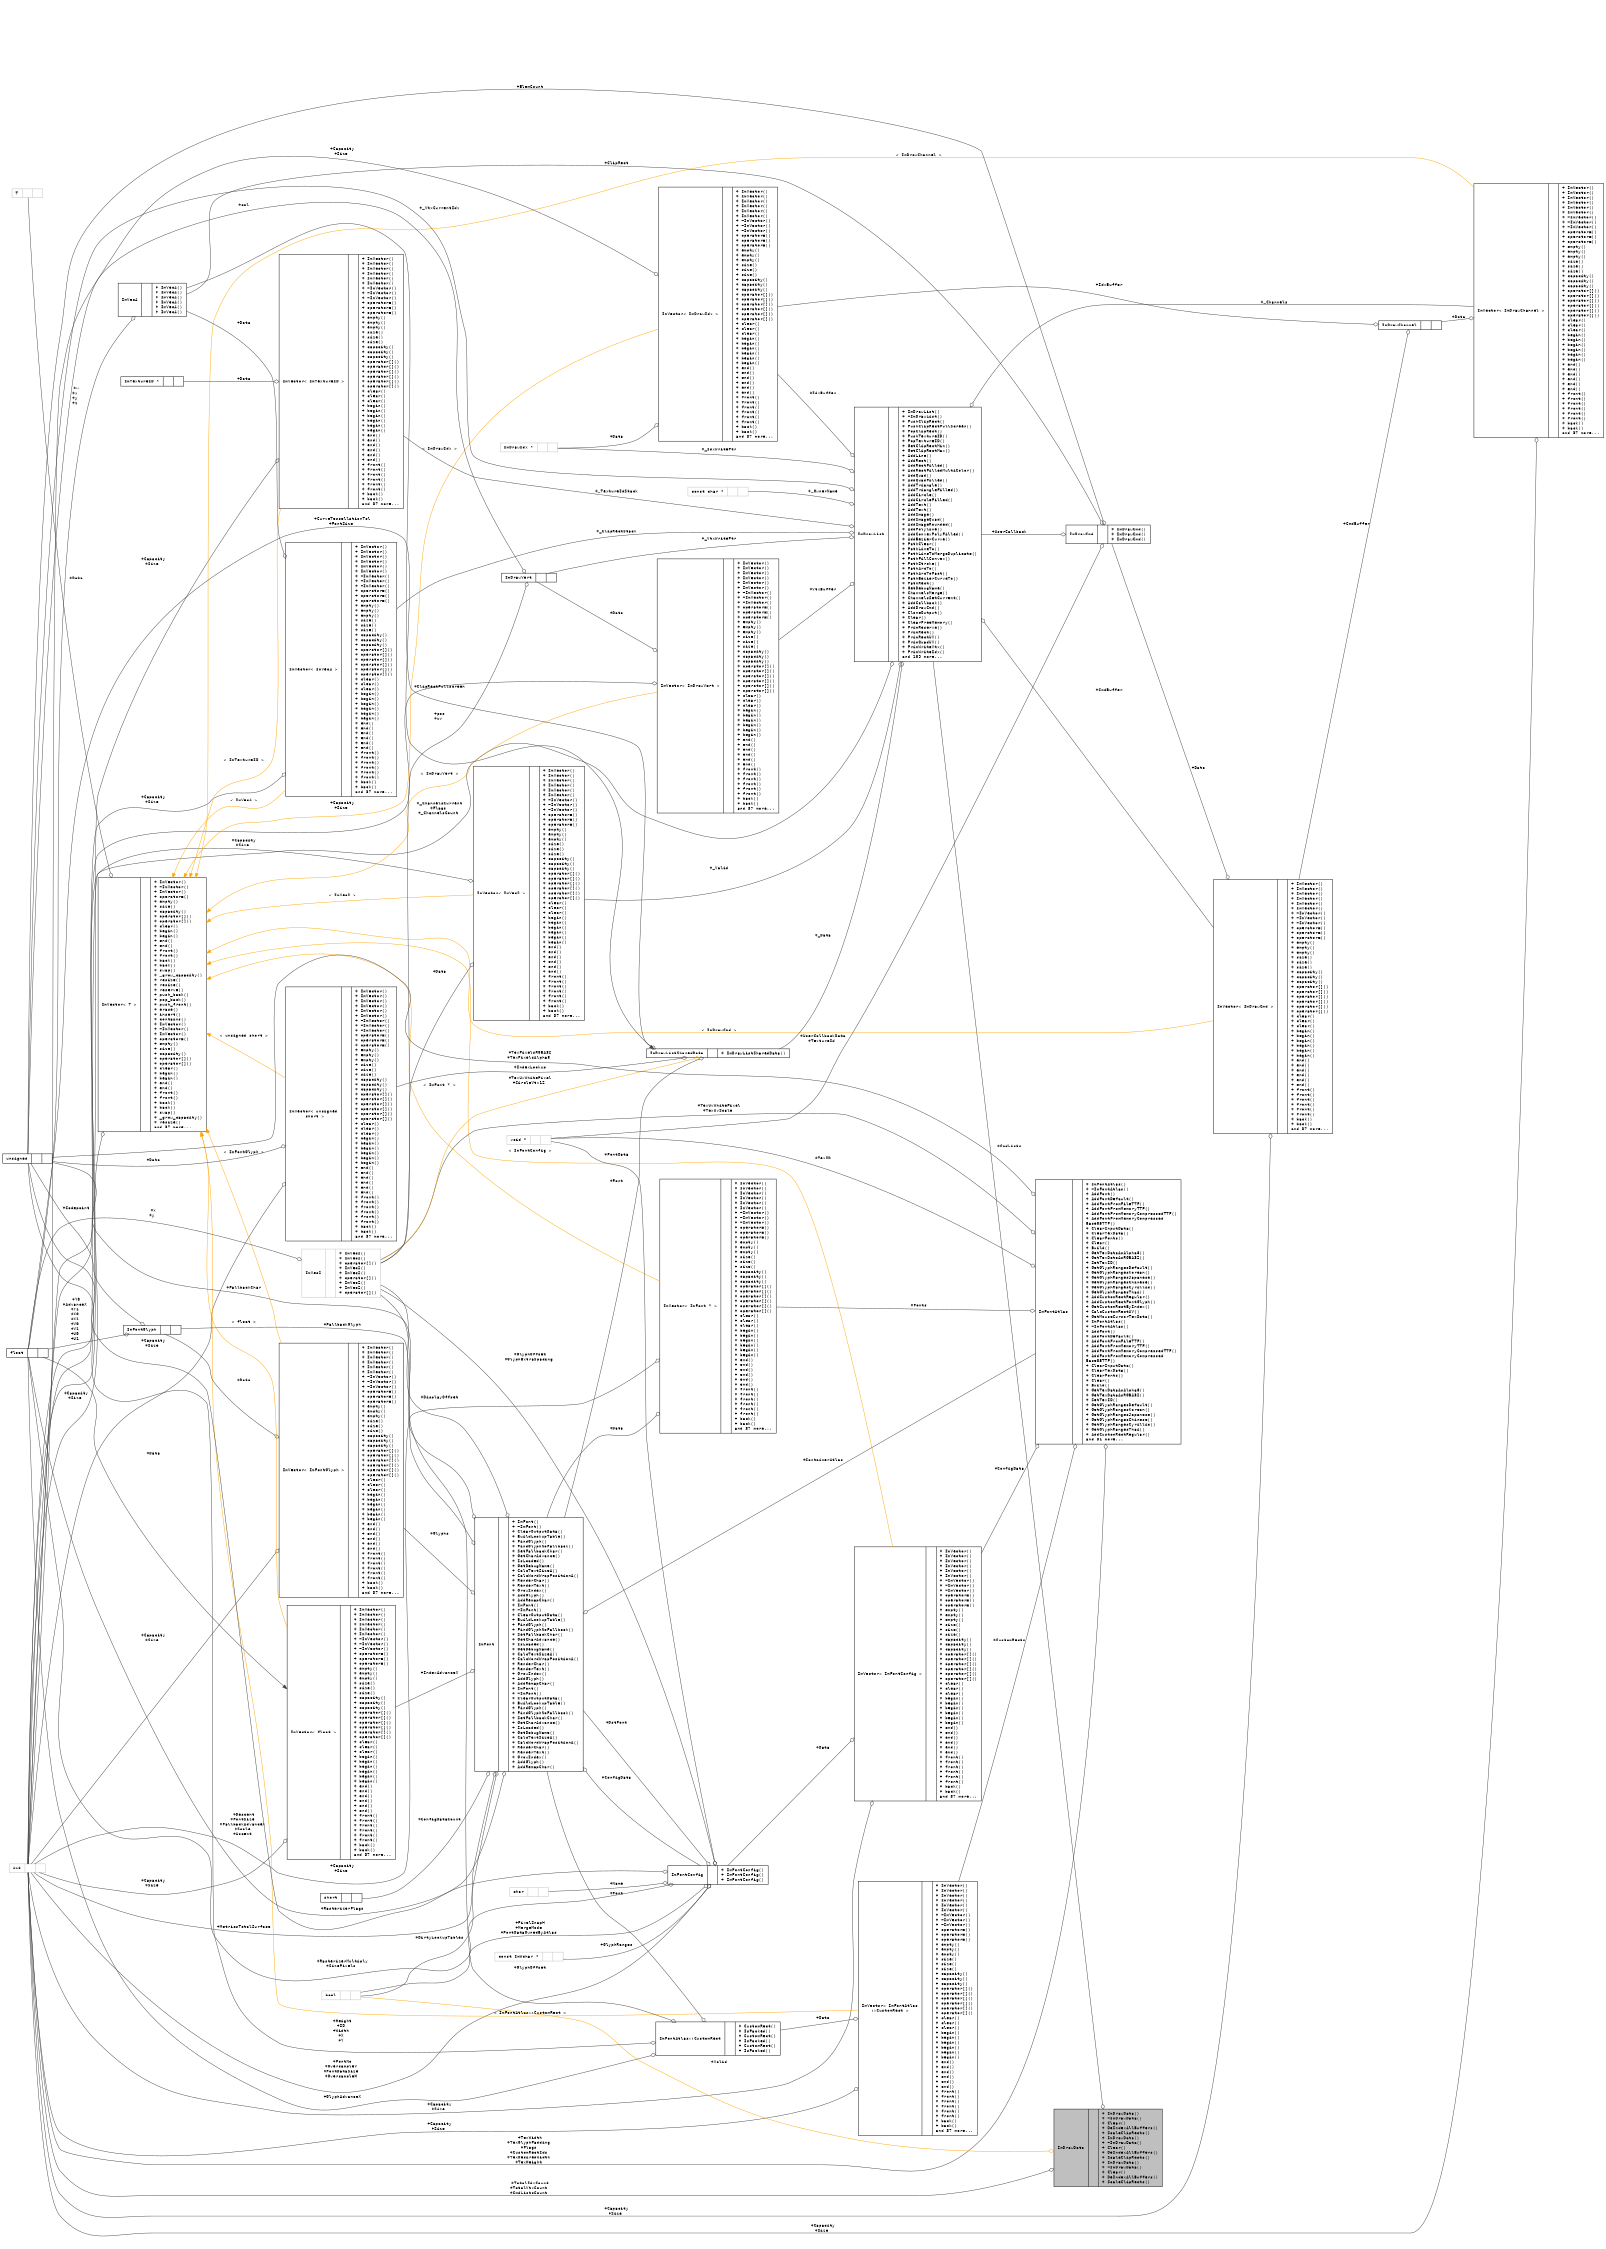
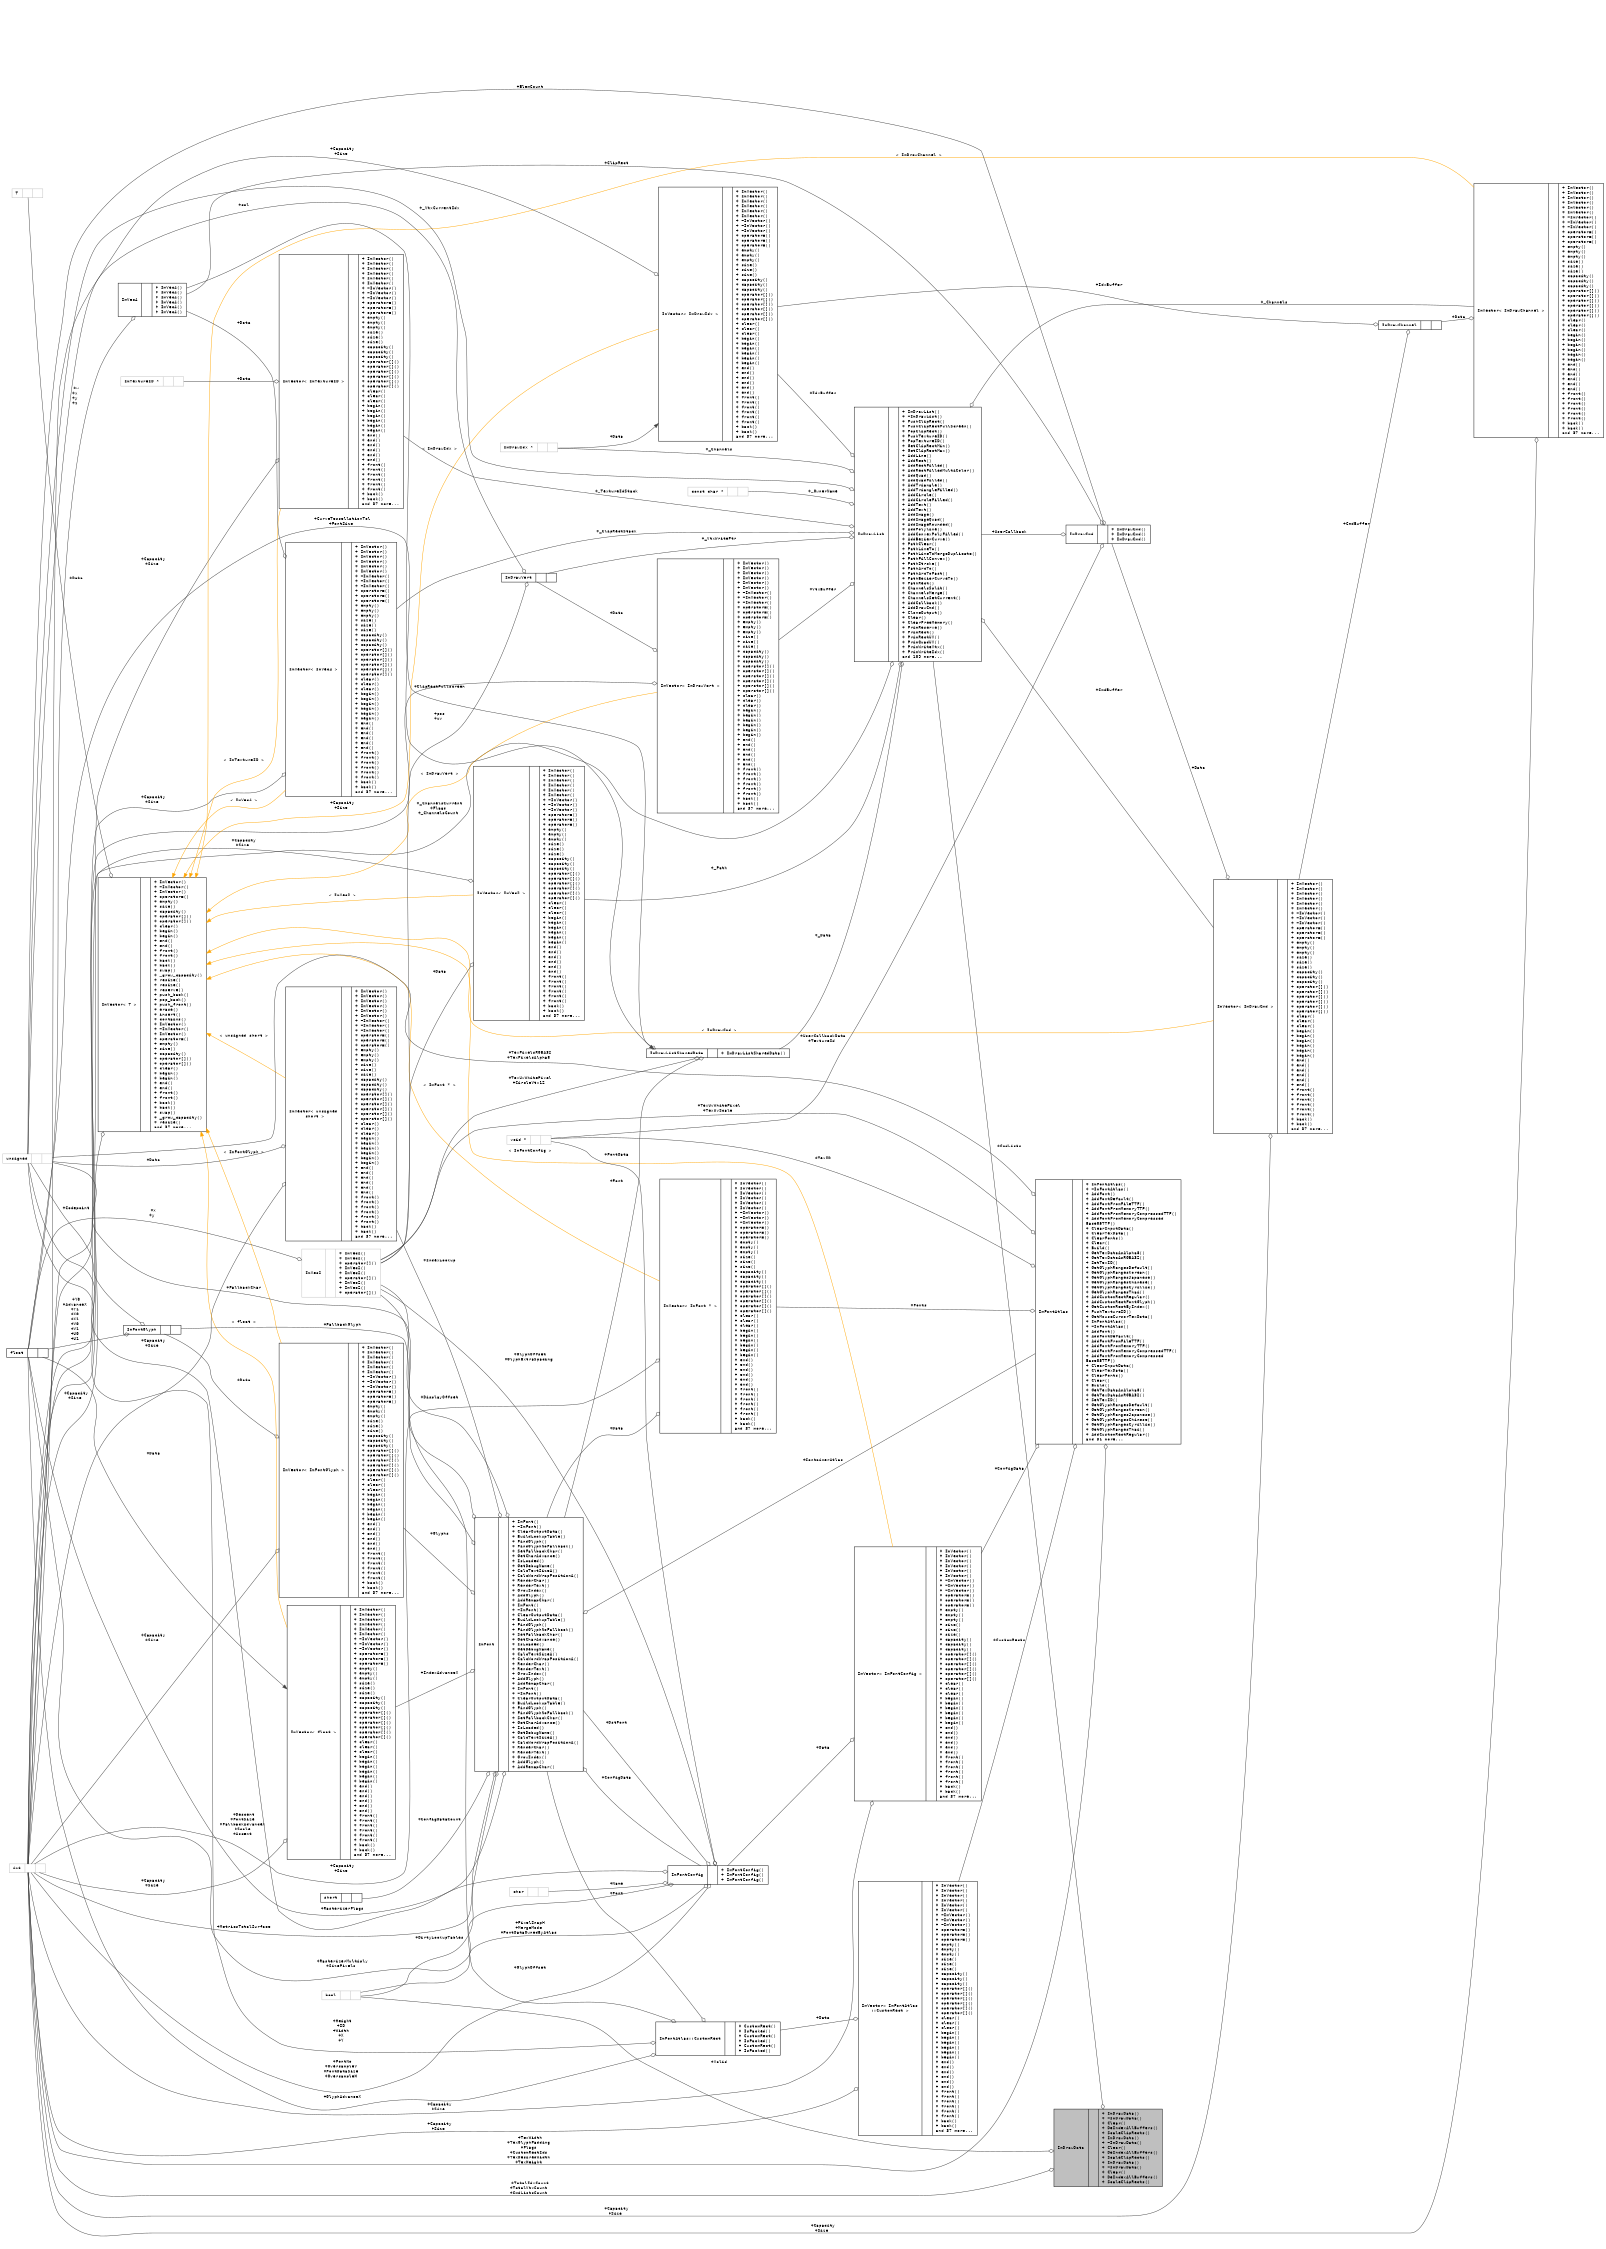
node "ImTextureID *": color black -> grey75
edge "ImDrawIdx *" -> "ImVector< ImDrawIdx >": arrowhead odiamond -> normal
edge "ImDrawIdx *" -> "ImDrawList": label " +_IdxWritePtr" -> " +_Channels"
node "ImDrawList": text "+ GetDebugName()" -> "+ ChannelsSplit()"
edge "ImVector< ImVec2 >" -> "ImDrawList": label " +_Valid" -> " +_Path"
edge "ImVector< unsigned" -> "ImDrawListSharedData": now "ImVector< unsigned" -> "ImFont"
edge "ImVec2" -> "ImDrawListSharedData": color orange -> grey25
node "unsigned": color black -> grey75
node "ImFontAtlas": text "+ CalcCustomRectUV()" -> "+ PushTextureID()"
edge "ImVector< ImFontAtlas" -> "ImVector< T >": removed, label "< ImFontAtlas::CustomRect >"
node "const ImWchar *": removed
edge "bool" -> "ImDrawData": color orange -> grey25
